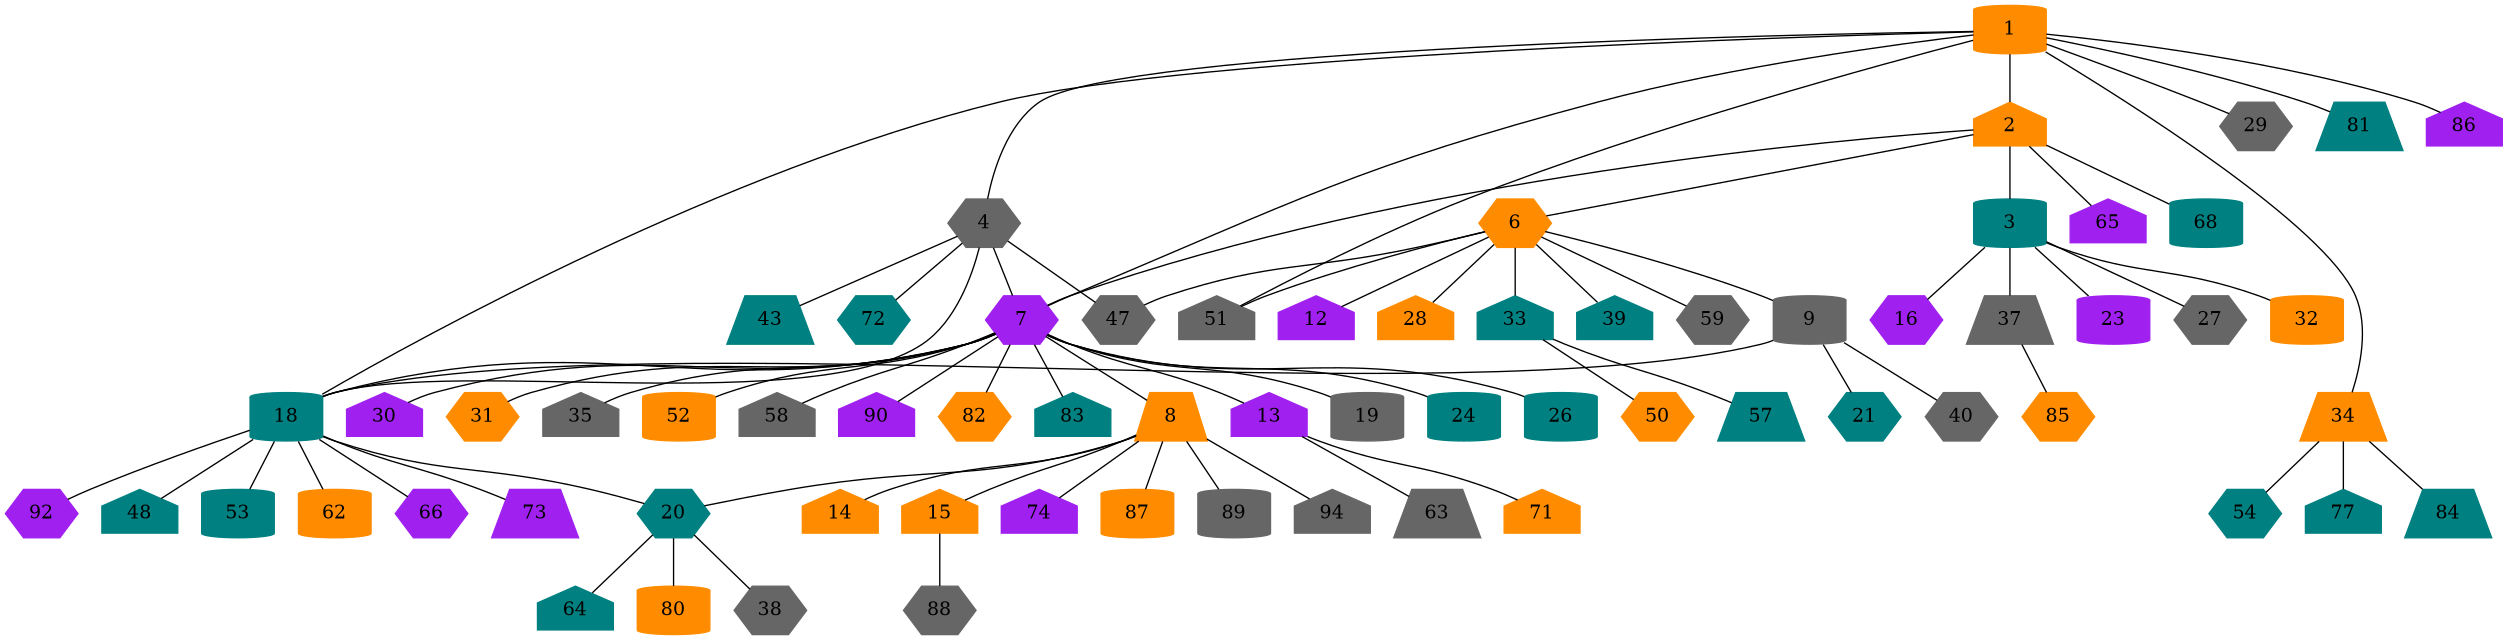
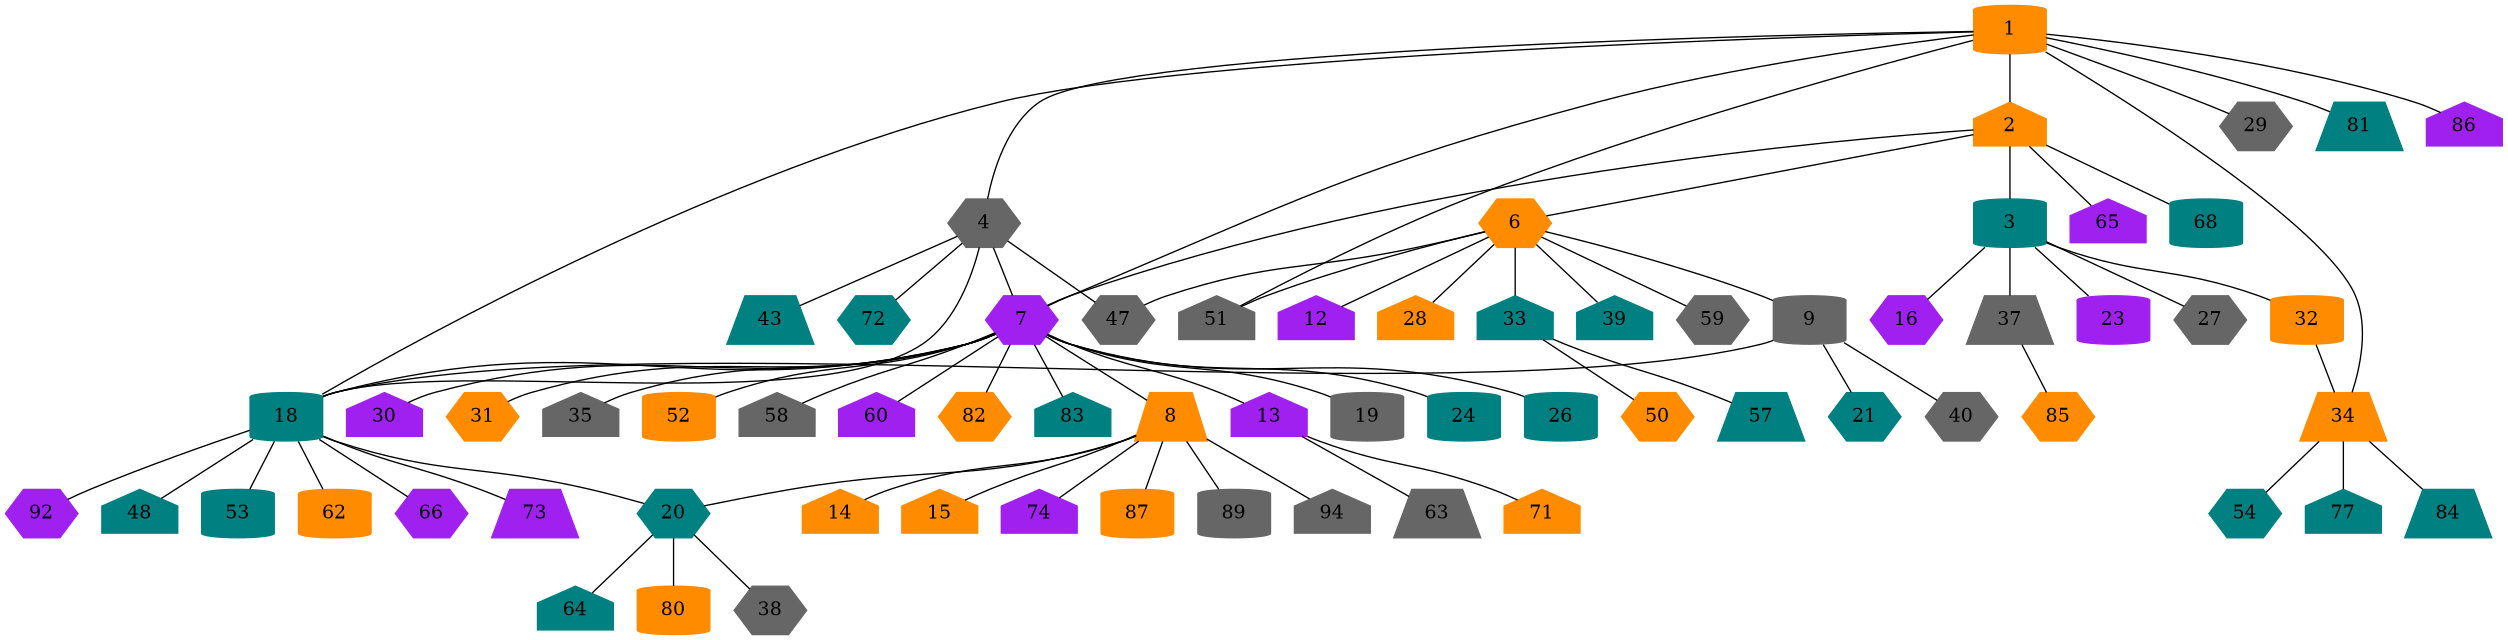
edge "32" -- "34": added
node "90": label "90" -> "60"
node "88": removed
